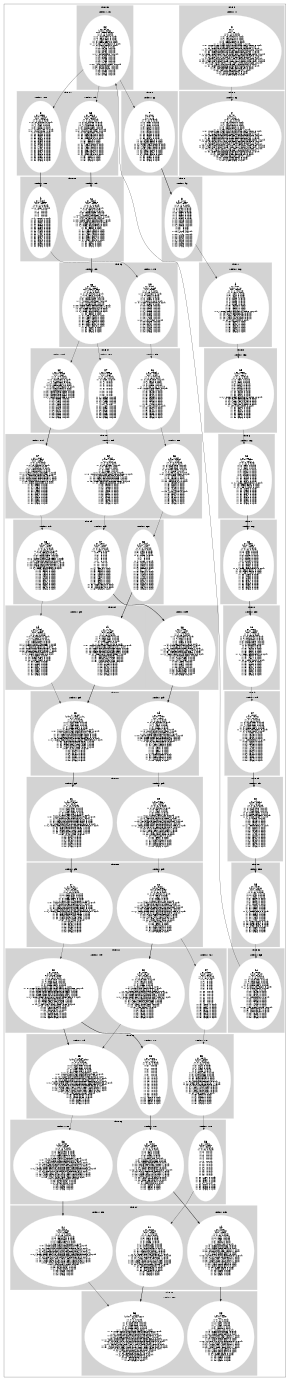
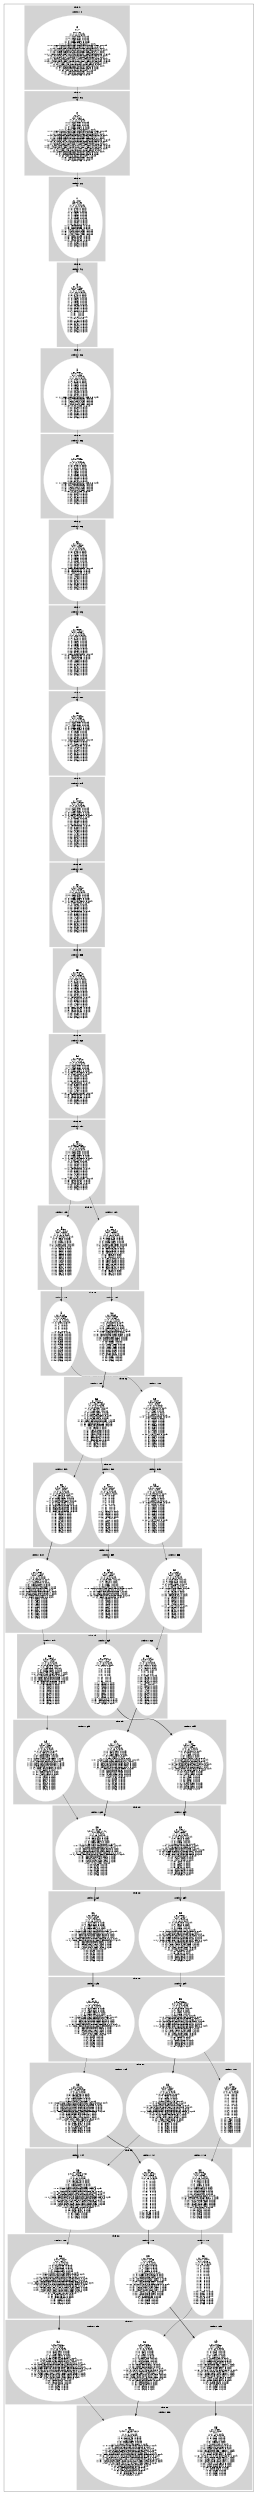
edge "26" -> "7": now "6" -> "7"
cluster "Line 18": label "Line 18" -> "Action 18"
